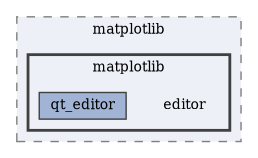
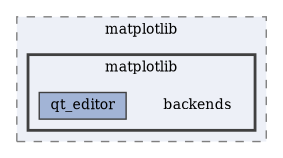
node "editor": label "editor" -> "backends"
